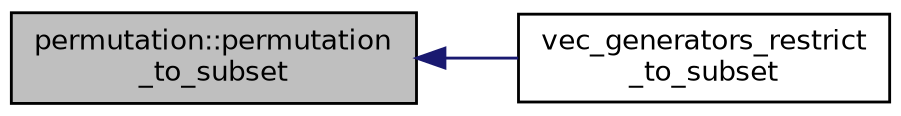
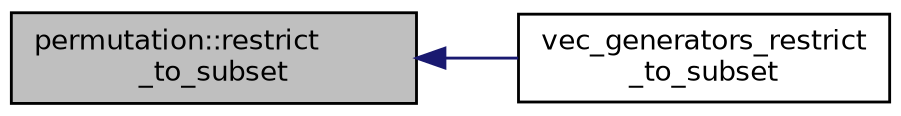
node "permutation::permutation _to_subset": label "permutation::permutation _to_subset" -> "permutation::restrict _to_subset"
